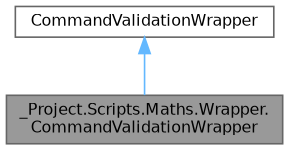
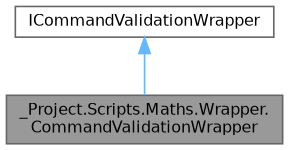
node "CommandValidationWrapper": label "CommandValidationWrapper" -> "ICommandValidationWrapper"
